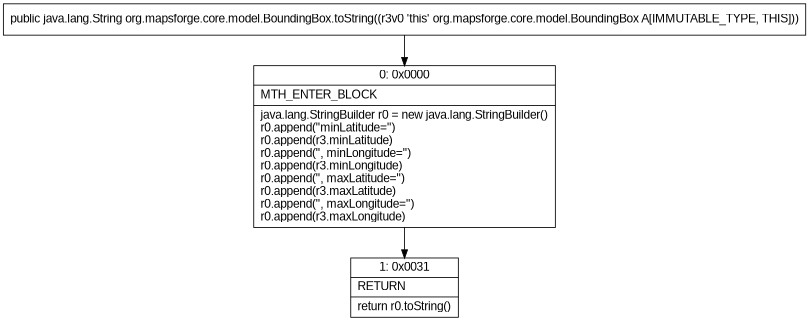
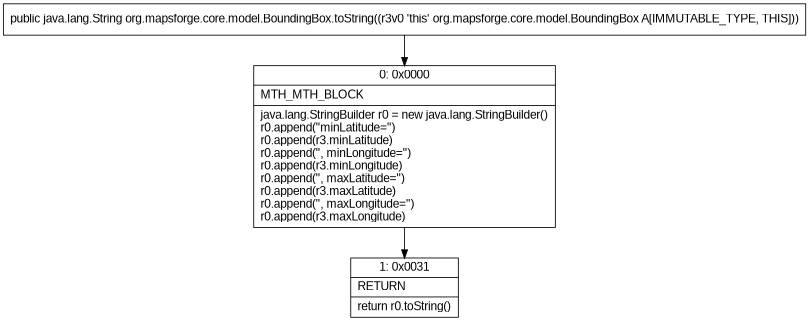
node "0: 0x0000": text "MTH_ENTER_BLOCK" -> "MTH_MTH_BLOCK"
